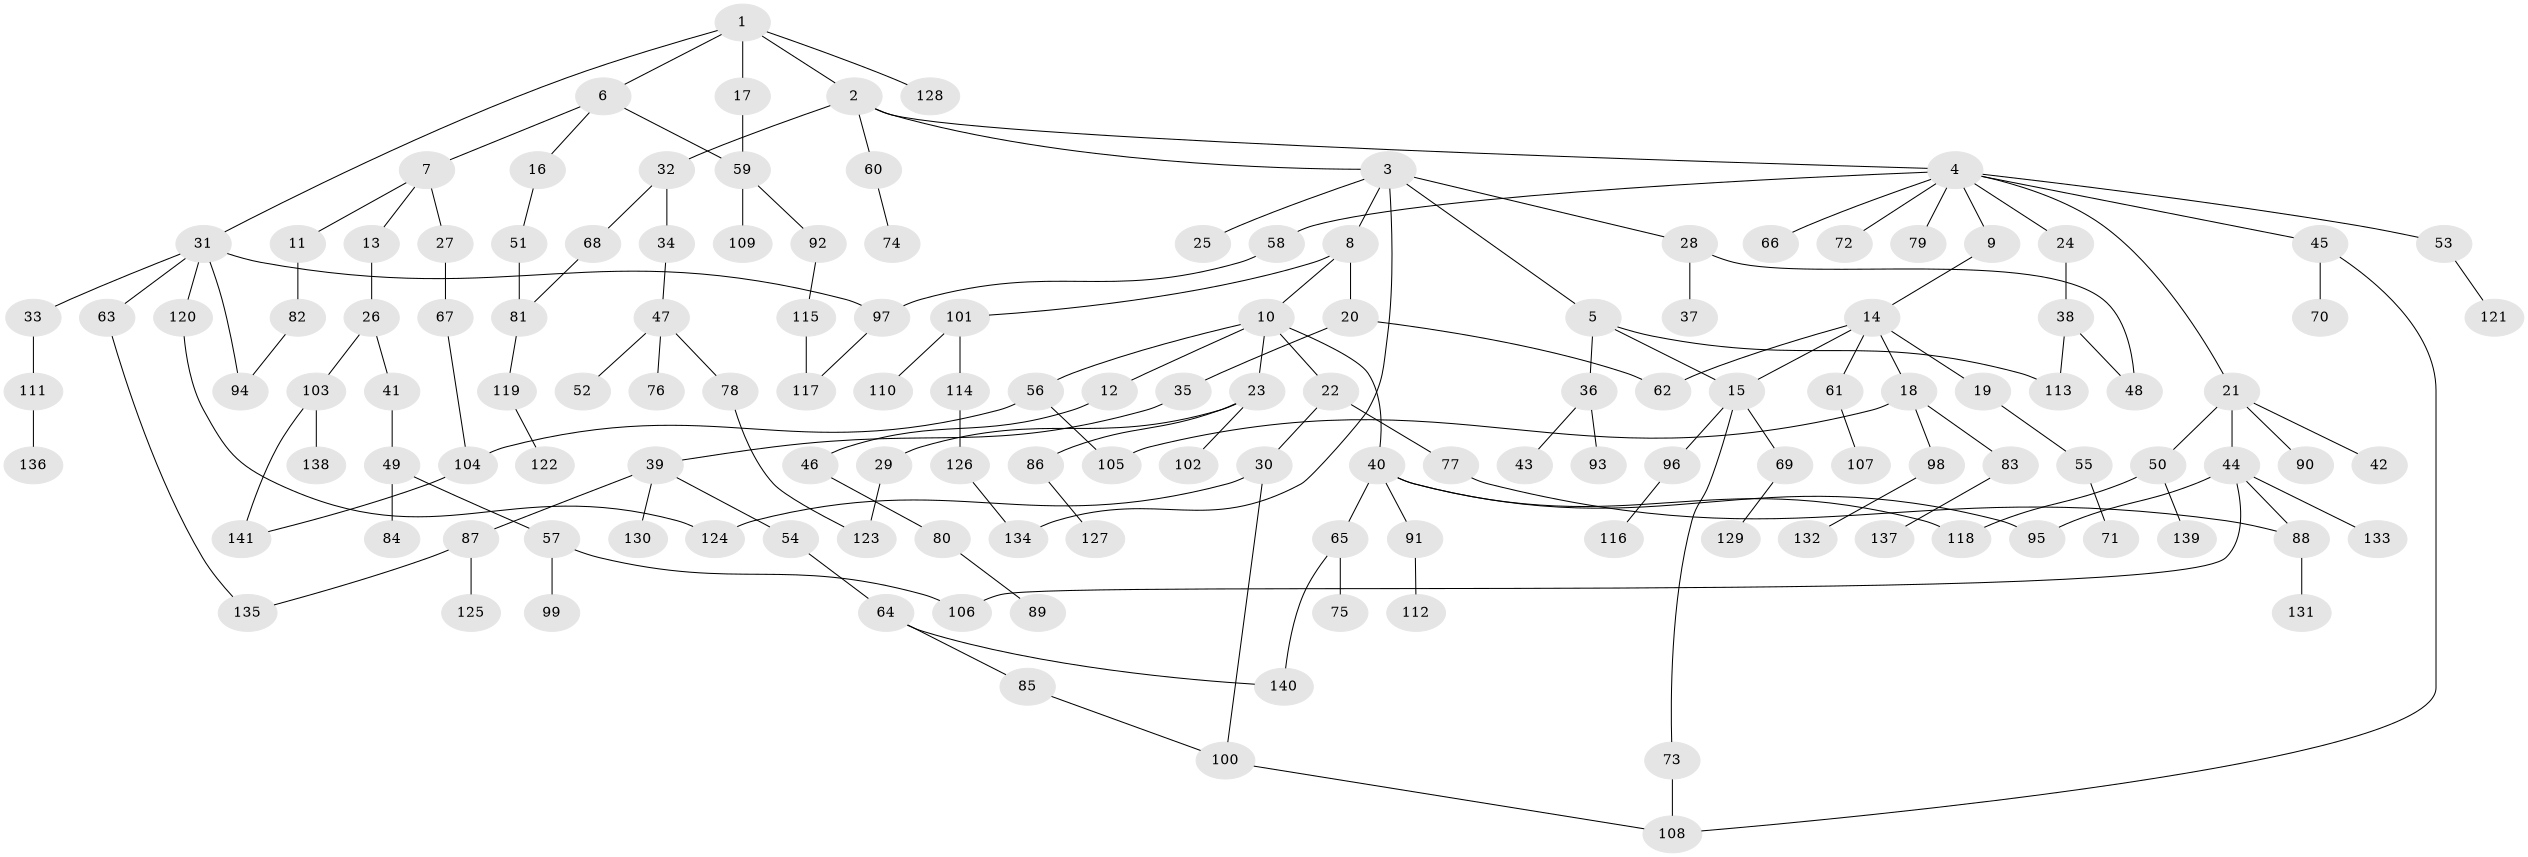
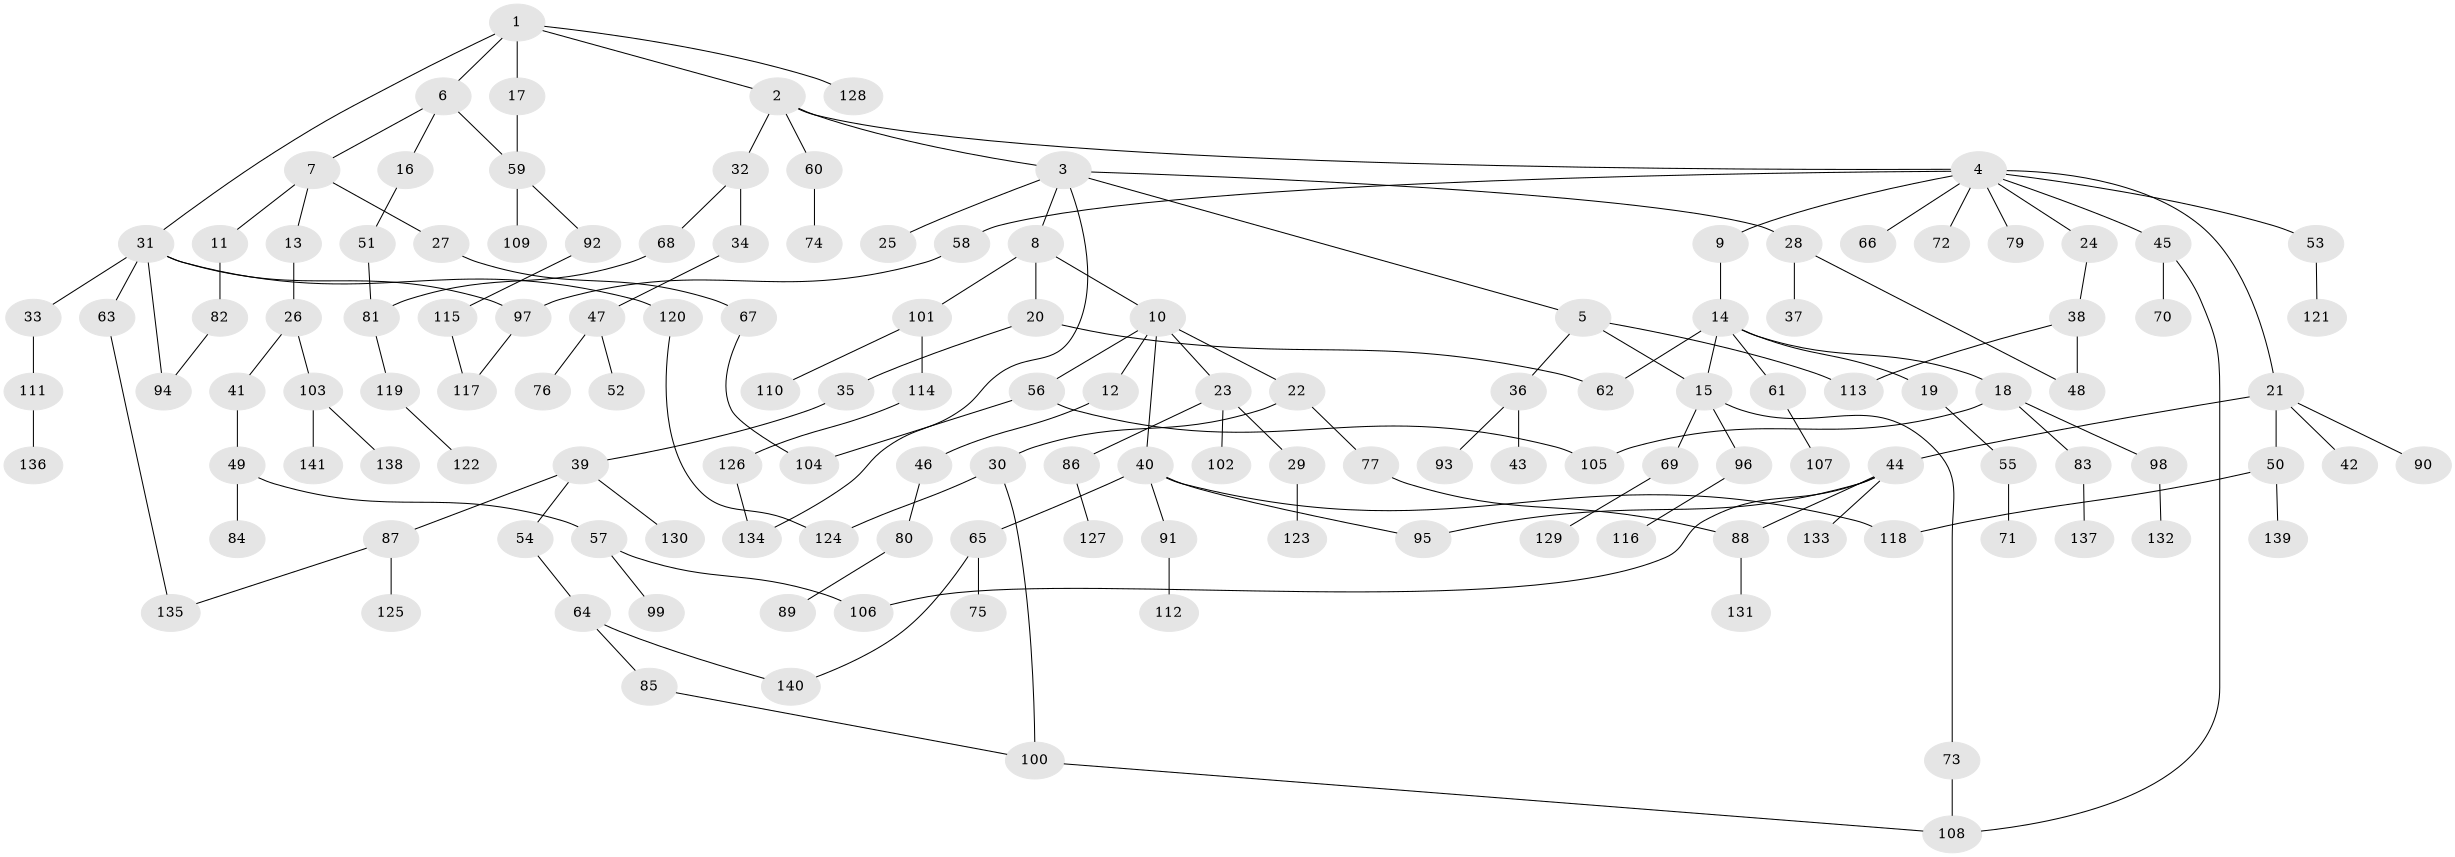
node "78": removed
edge "104" -- "141": removed
